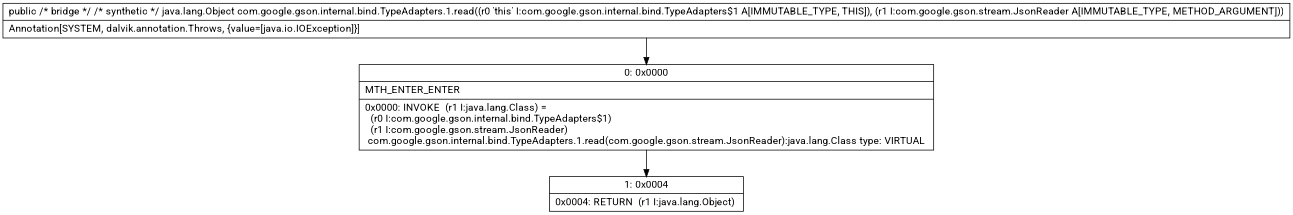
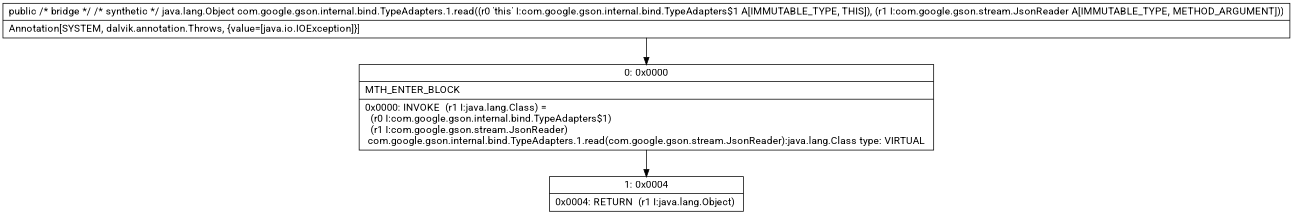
node "0: 0x0000": text "MTH_ENTER_ENTER" -> "MTH_ENTER_BLOCK"
